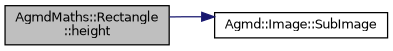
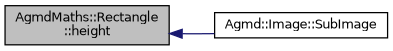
edge "AgmdMaths::Rectangle ::height" -> "Agmd::Image::SubImage": reversed
